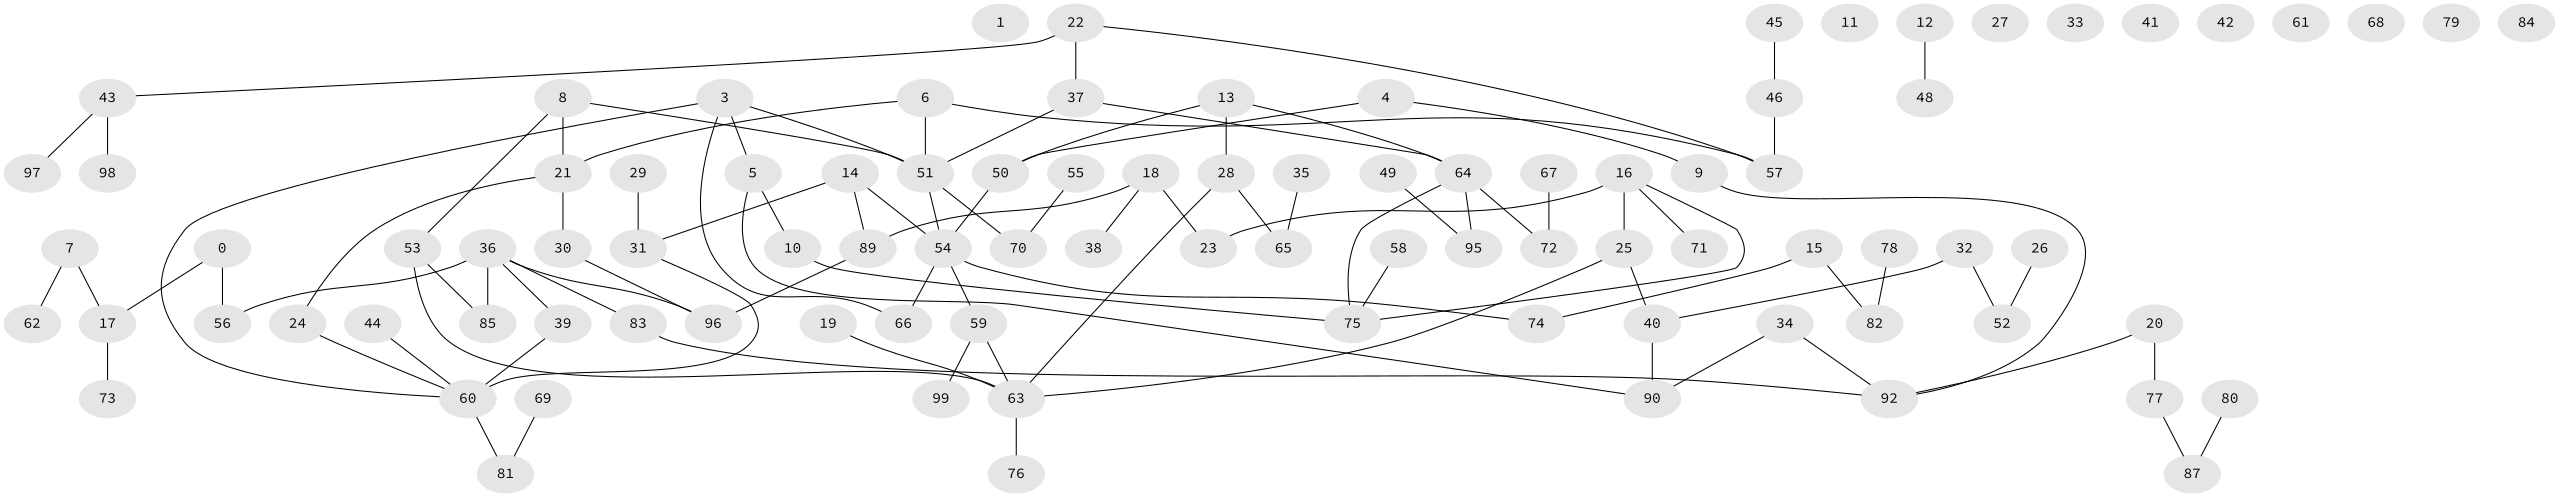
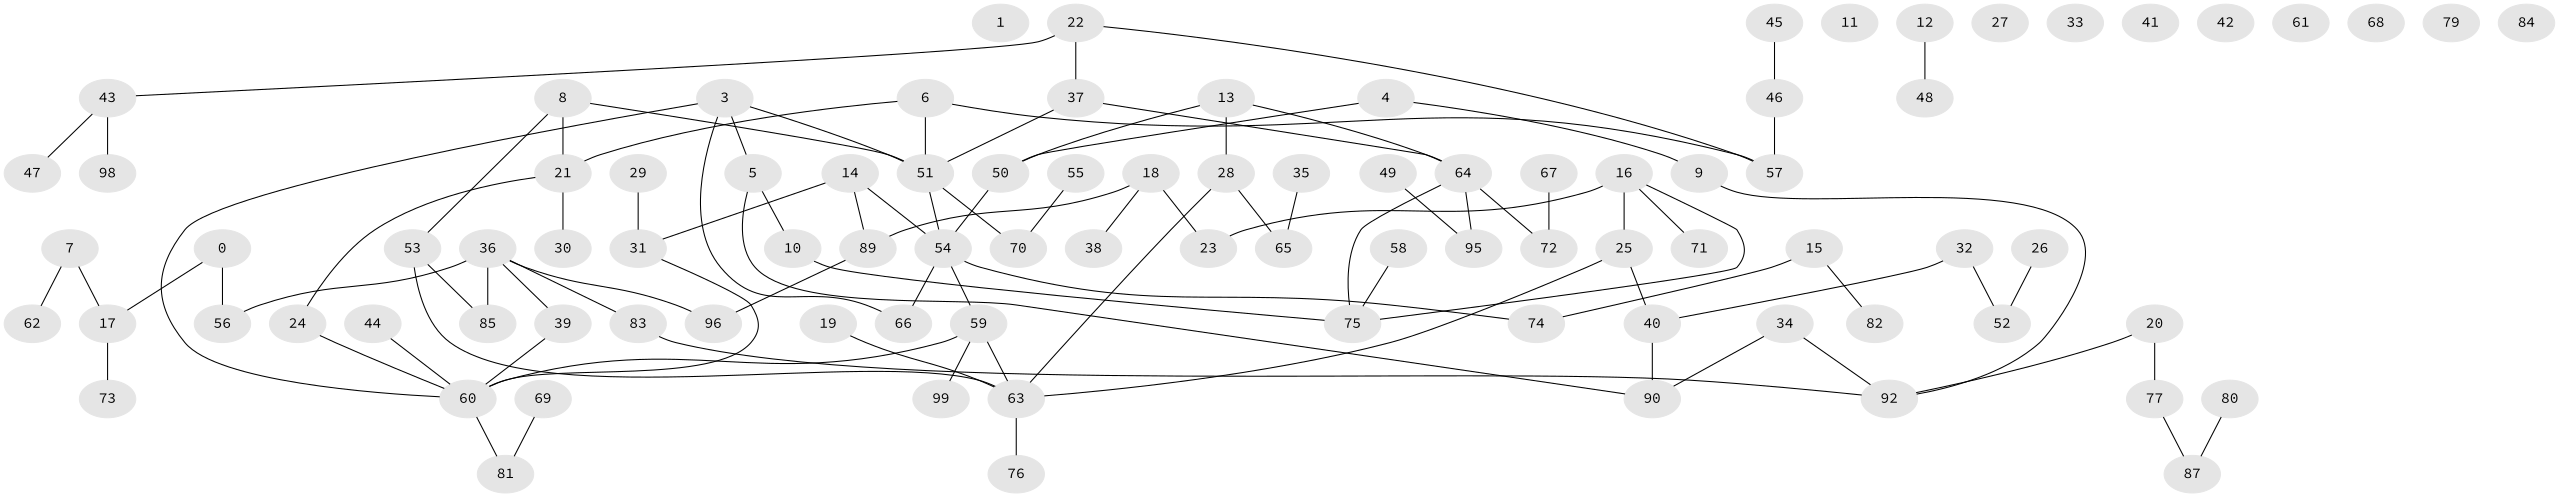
node "97": label "97" -> "47"
node "78": removed
edge "30" -- "96": removed
edge "59" -- "60": added
